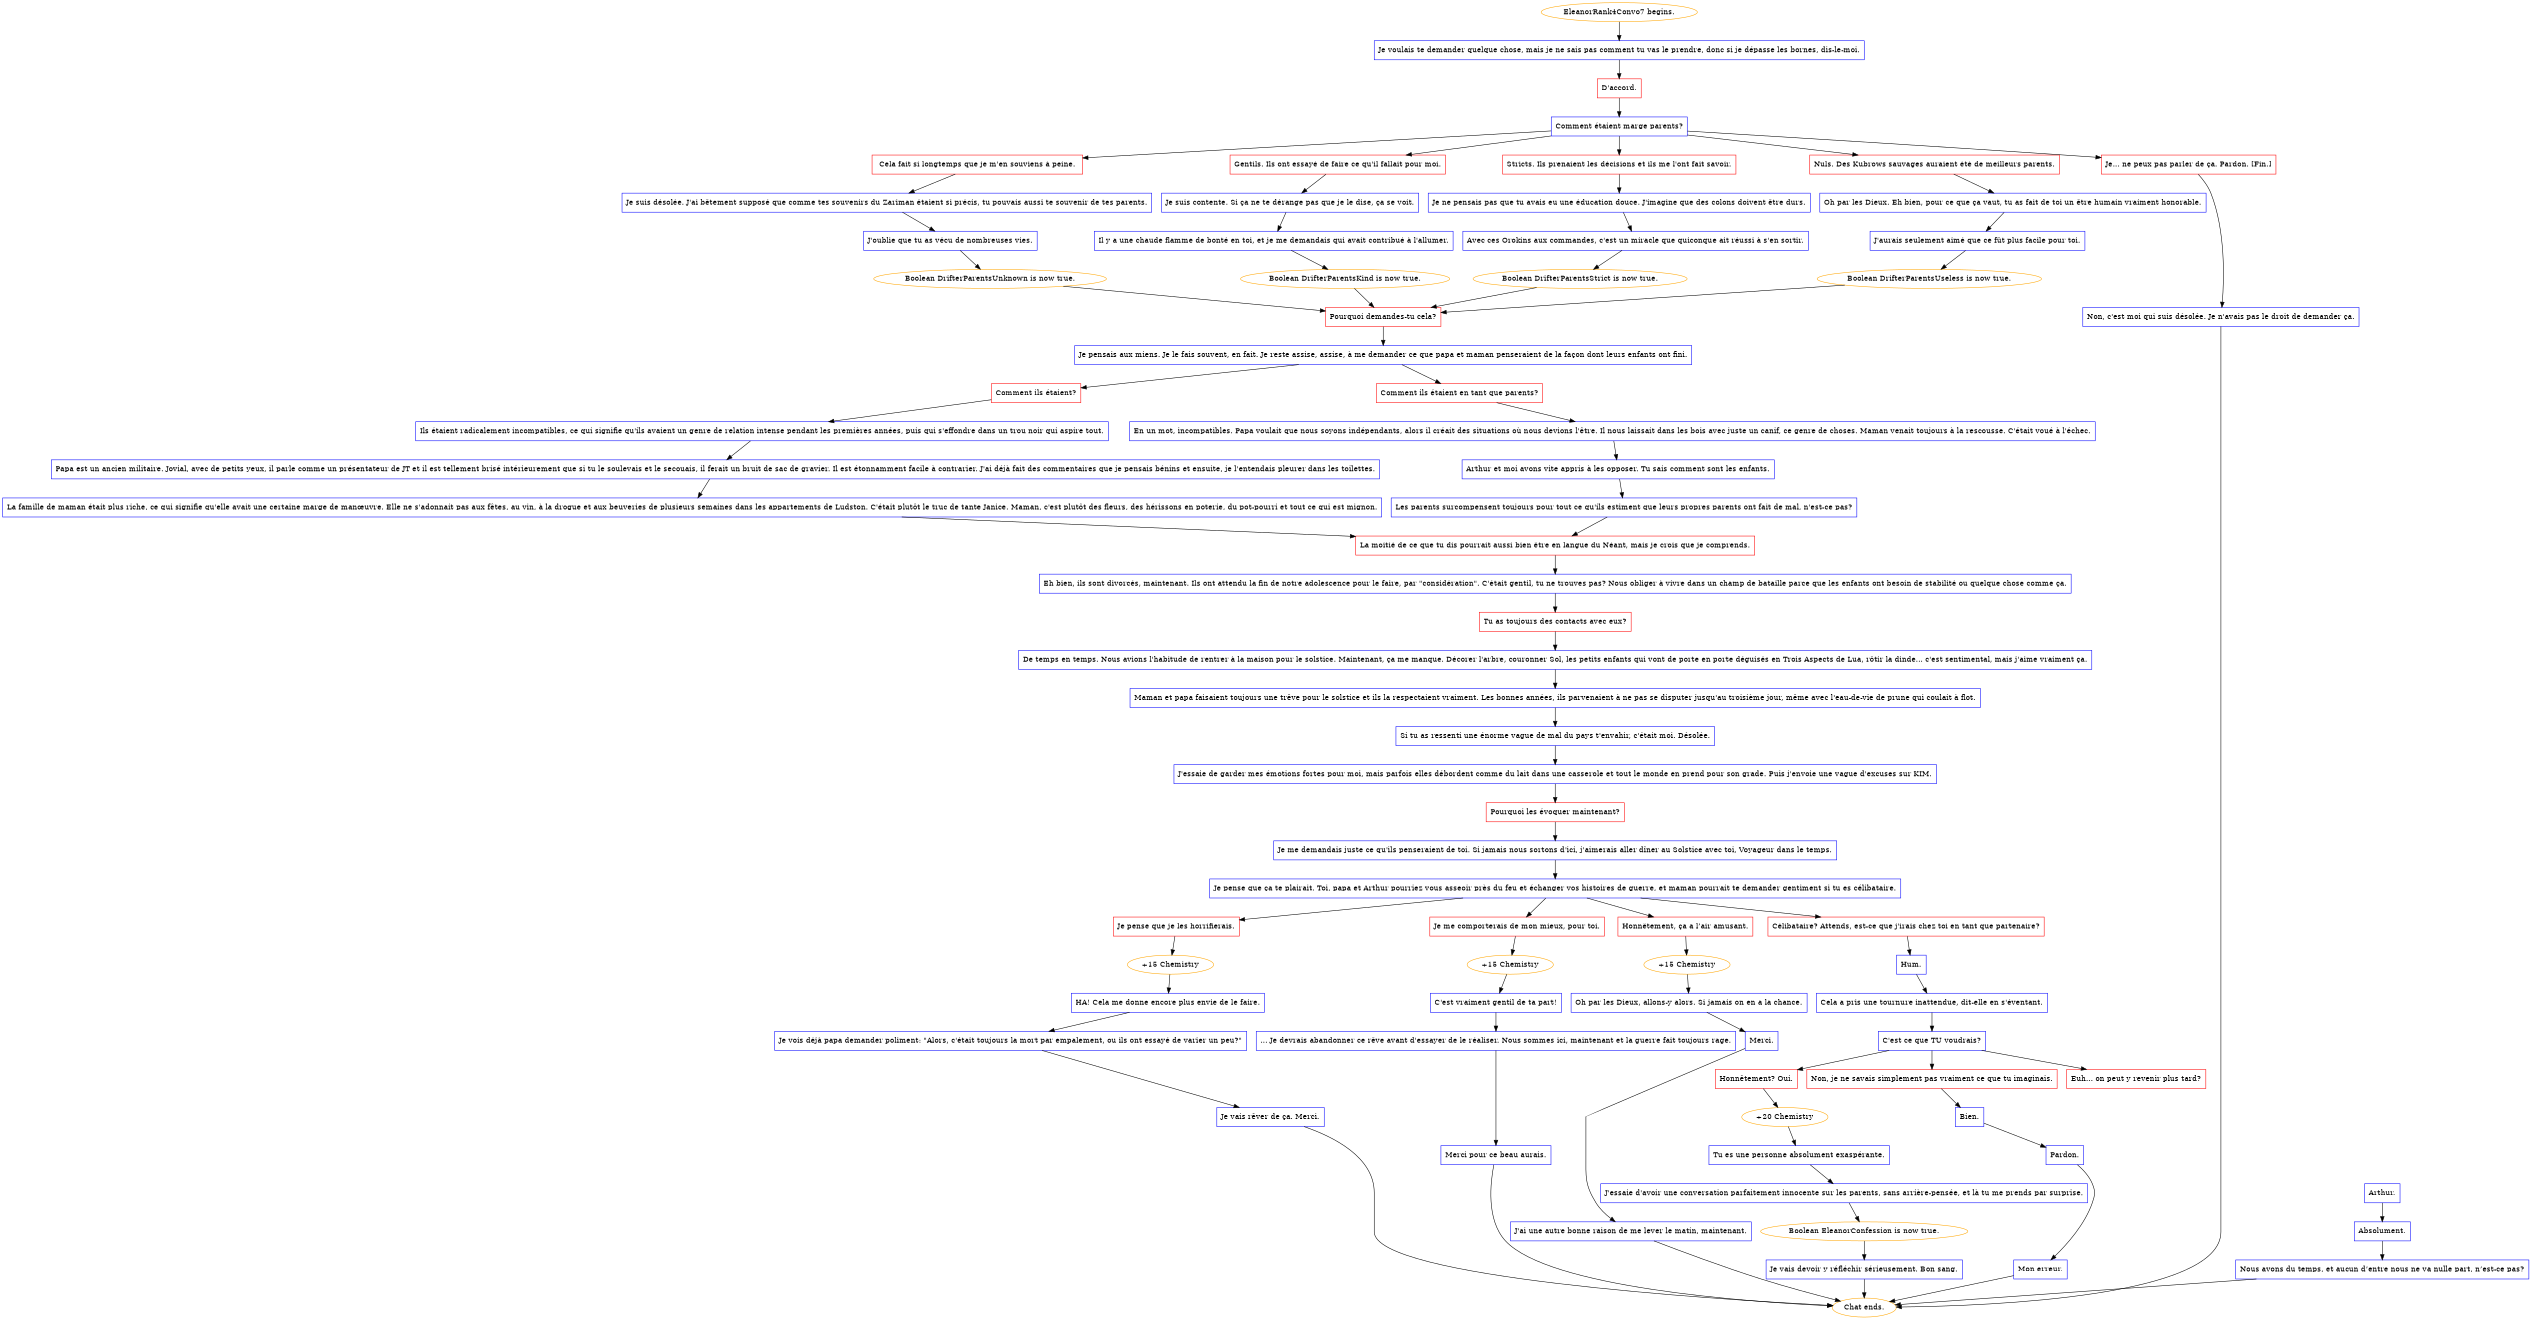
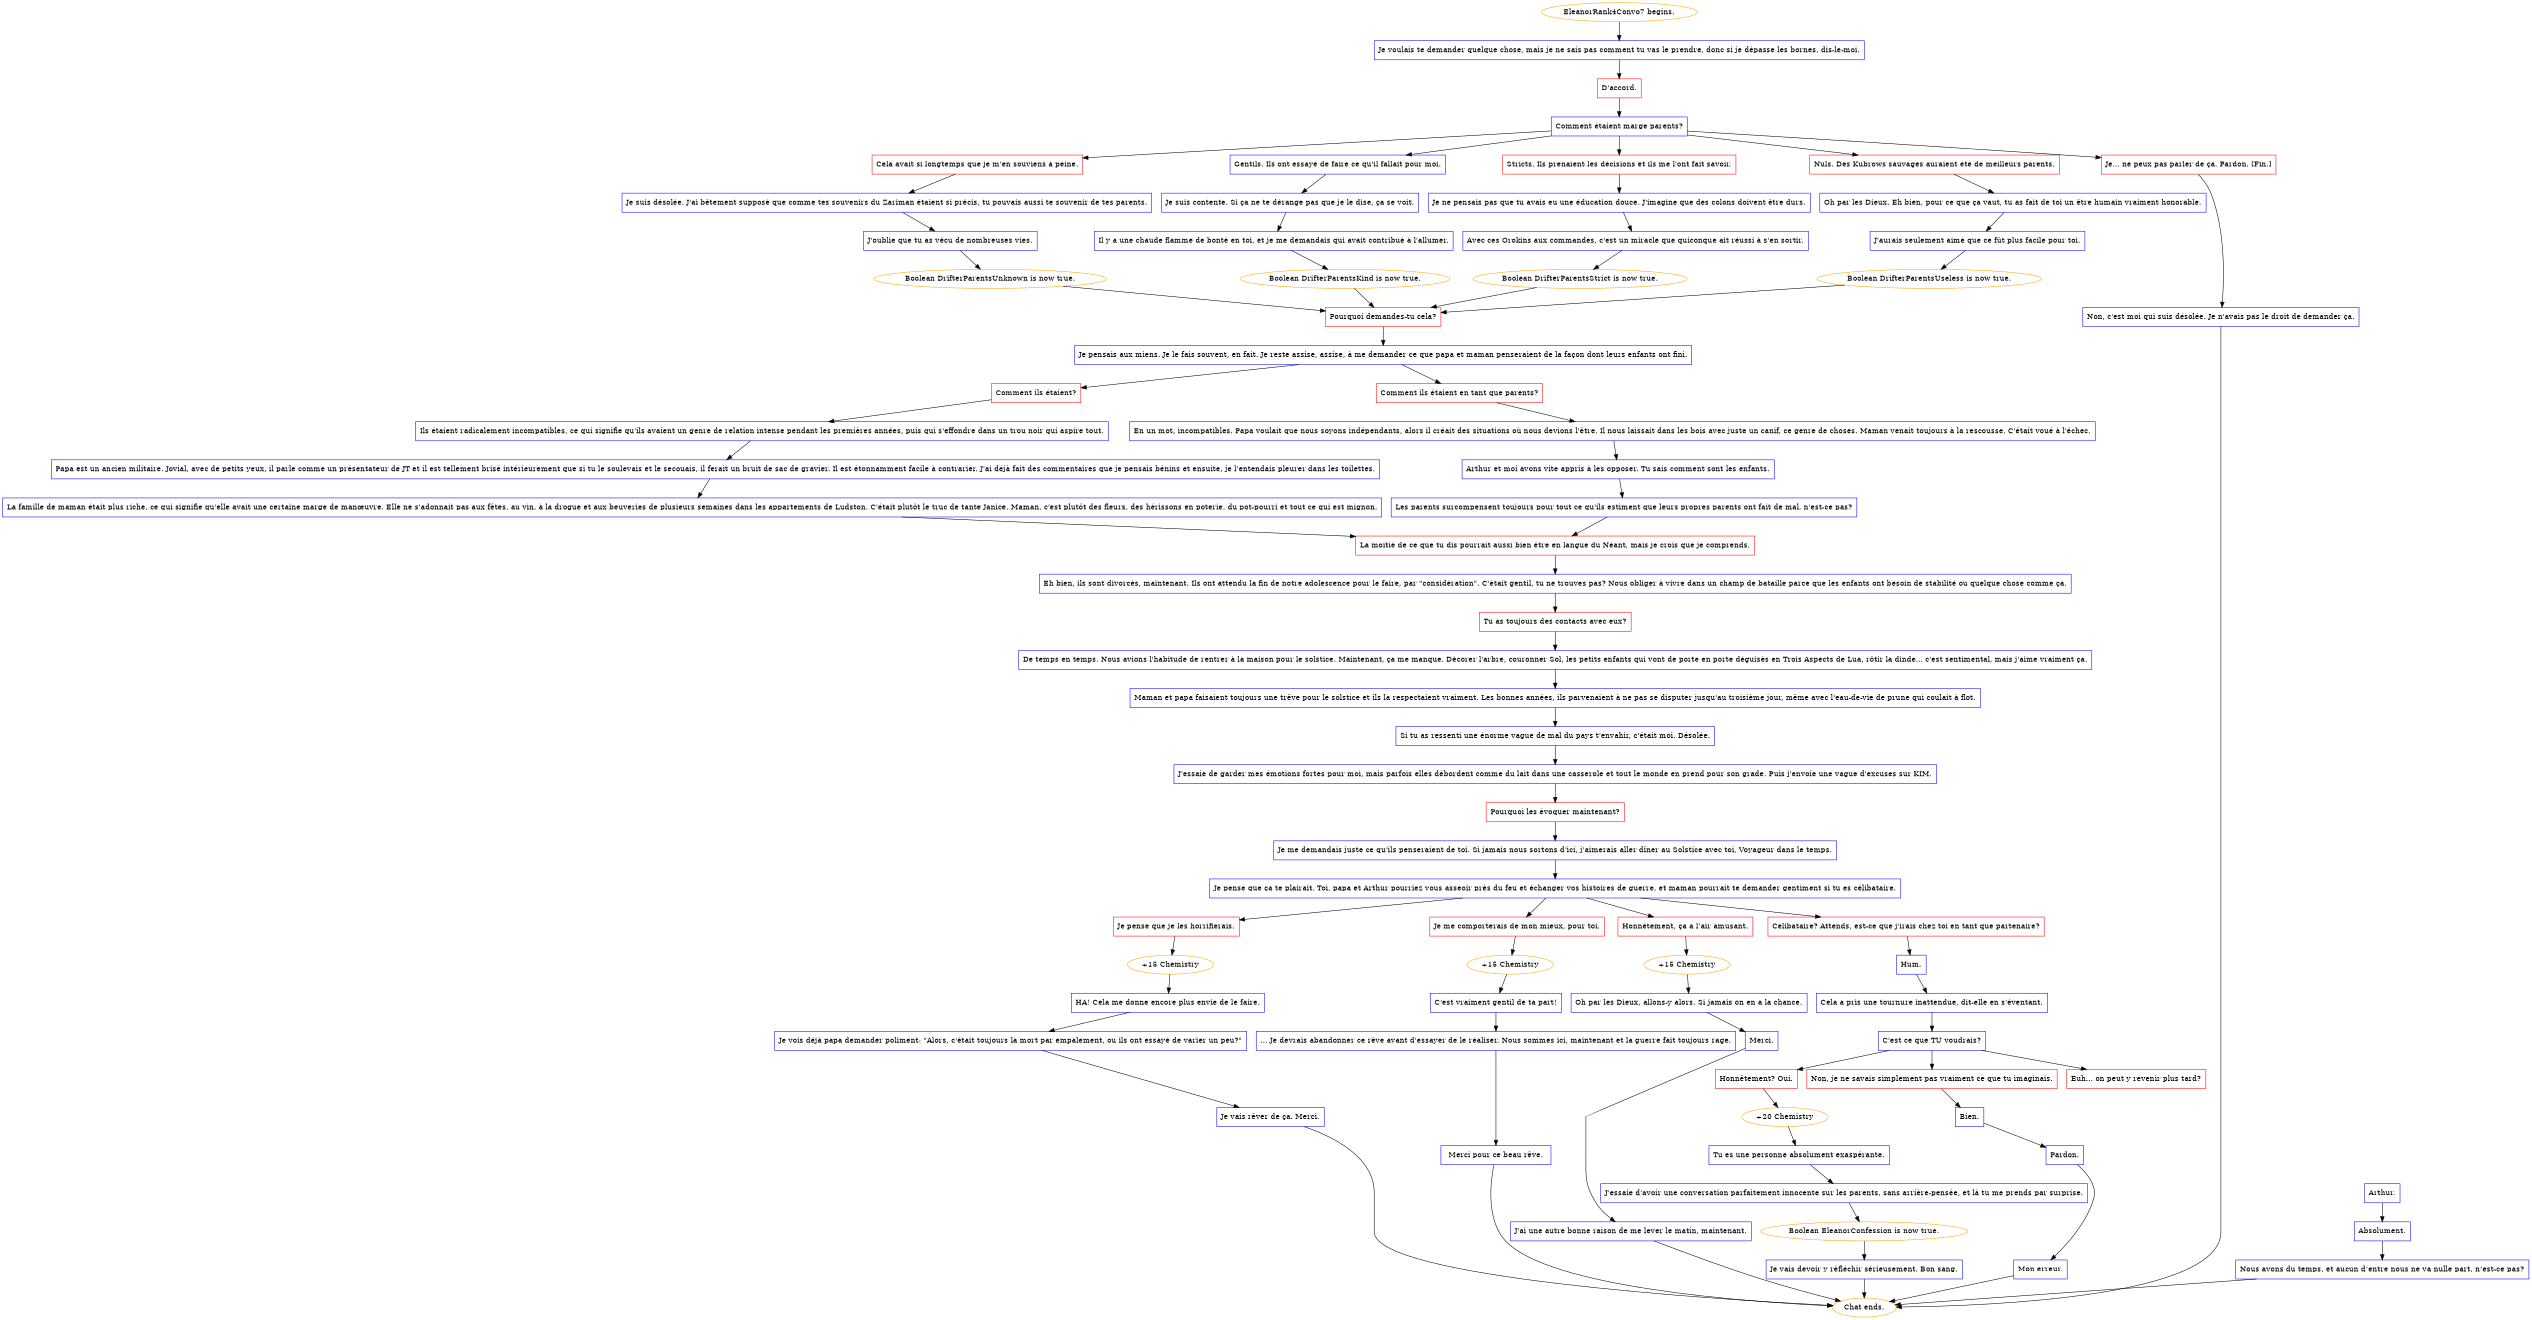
node "Cela fait si longtemps que je m'en souviens à peine.": label "Cela fait si longtemps que je m'en souviens à peine." -> "Cela avait si longtemps que je m'en souviens à peine."
node "Gentils. Ils ont essayé de faire ce qu'il fallait pour moi.": color red -> blue
node "Merci pour ce beau aurais.": label "Merci pour ce beau aurais." -> "Merci pour ce beau rêve."
